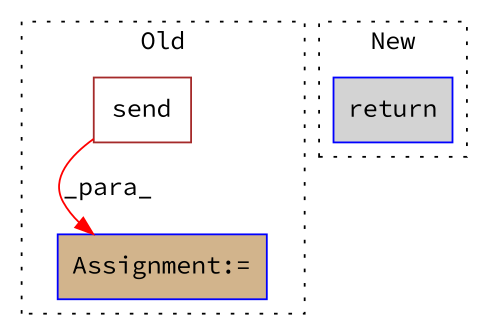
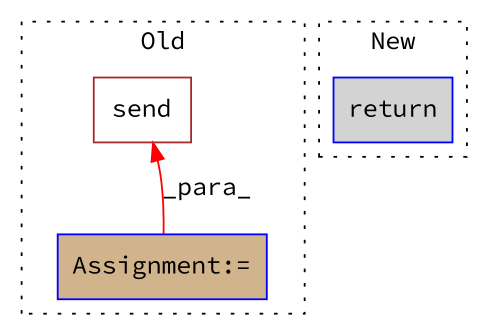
edge "send" -> "Assignment:=": reversed
